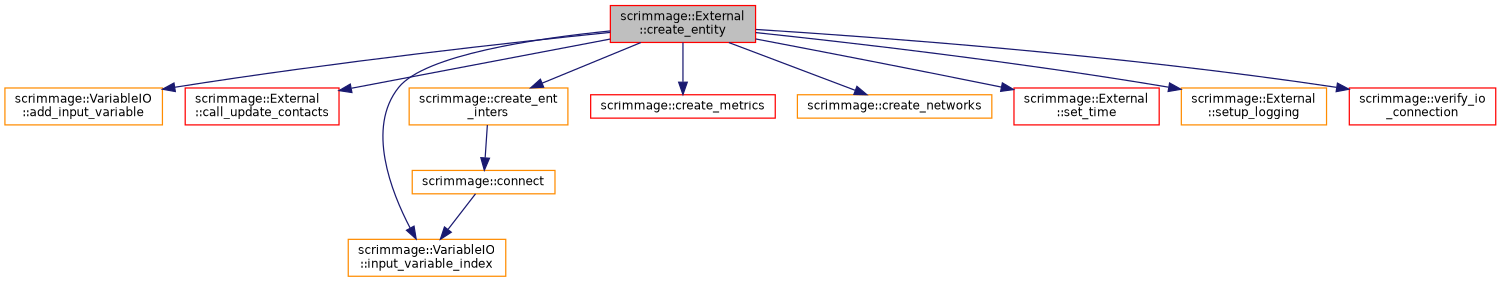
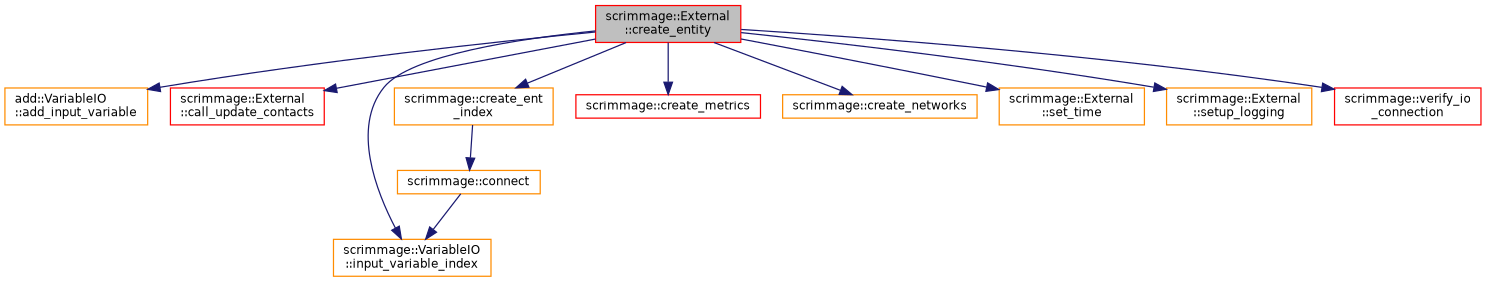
node "scrimmage::VariableIO ::add_input_variable": label "scrimmage::VariableIO ::add_input_variable" -> "add::VariableIO ::add_input_variable"
node "scrimmage::create_ent _inters": label "scrimmage::create_ent _inters" -> "scrimmage::create_ent _index"
node "scrimmage::External ::set_time": color red -> darkorange
